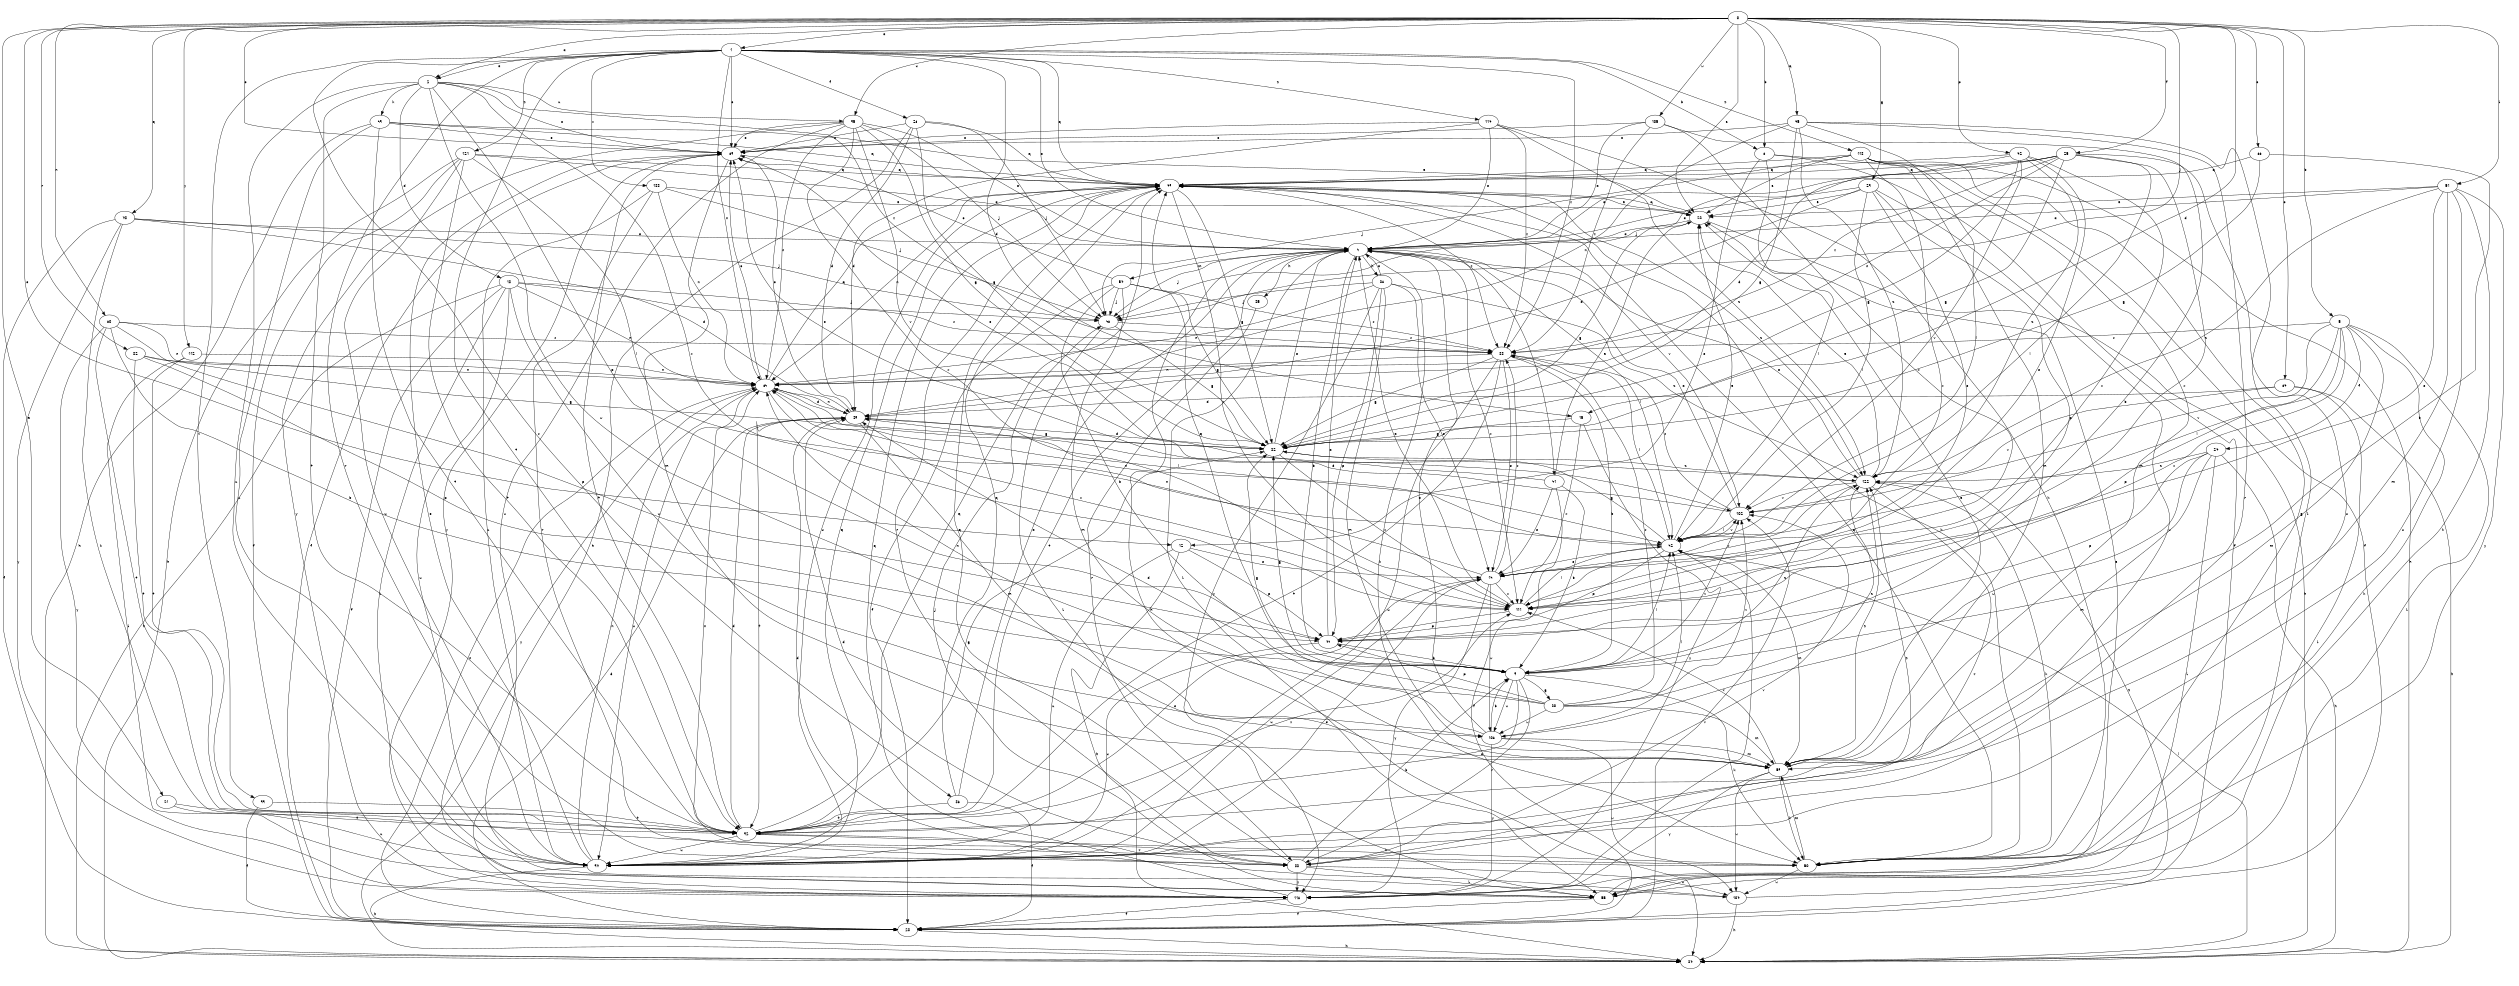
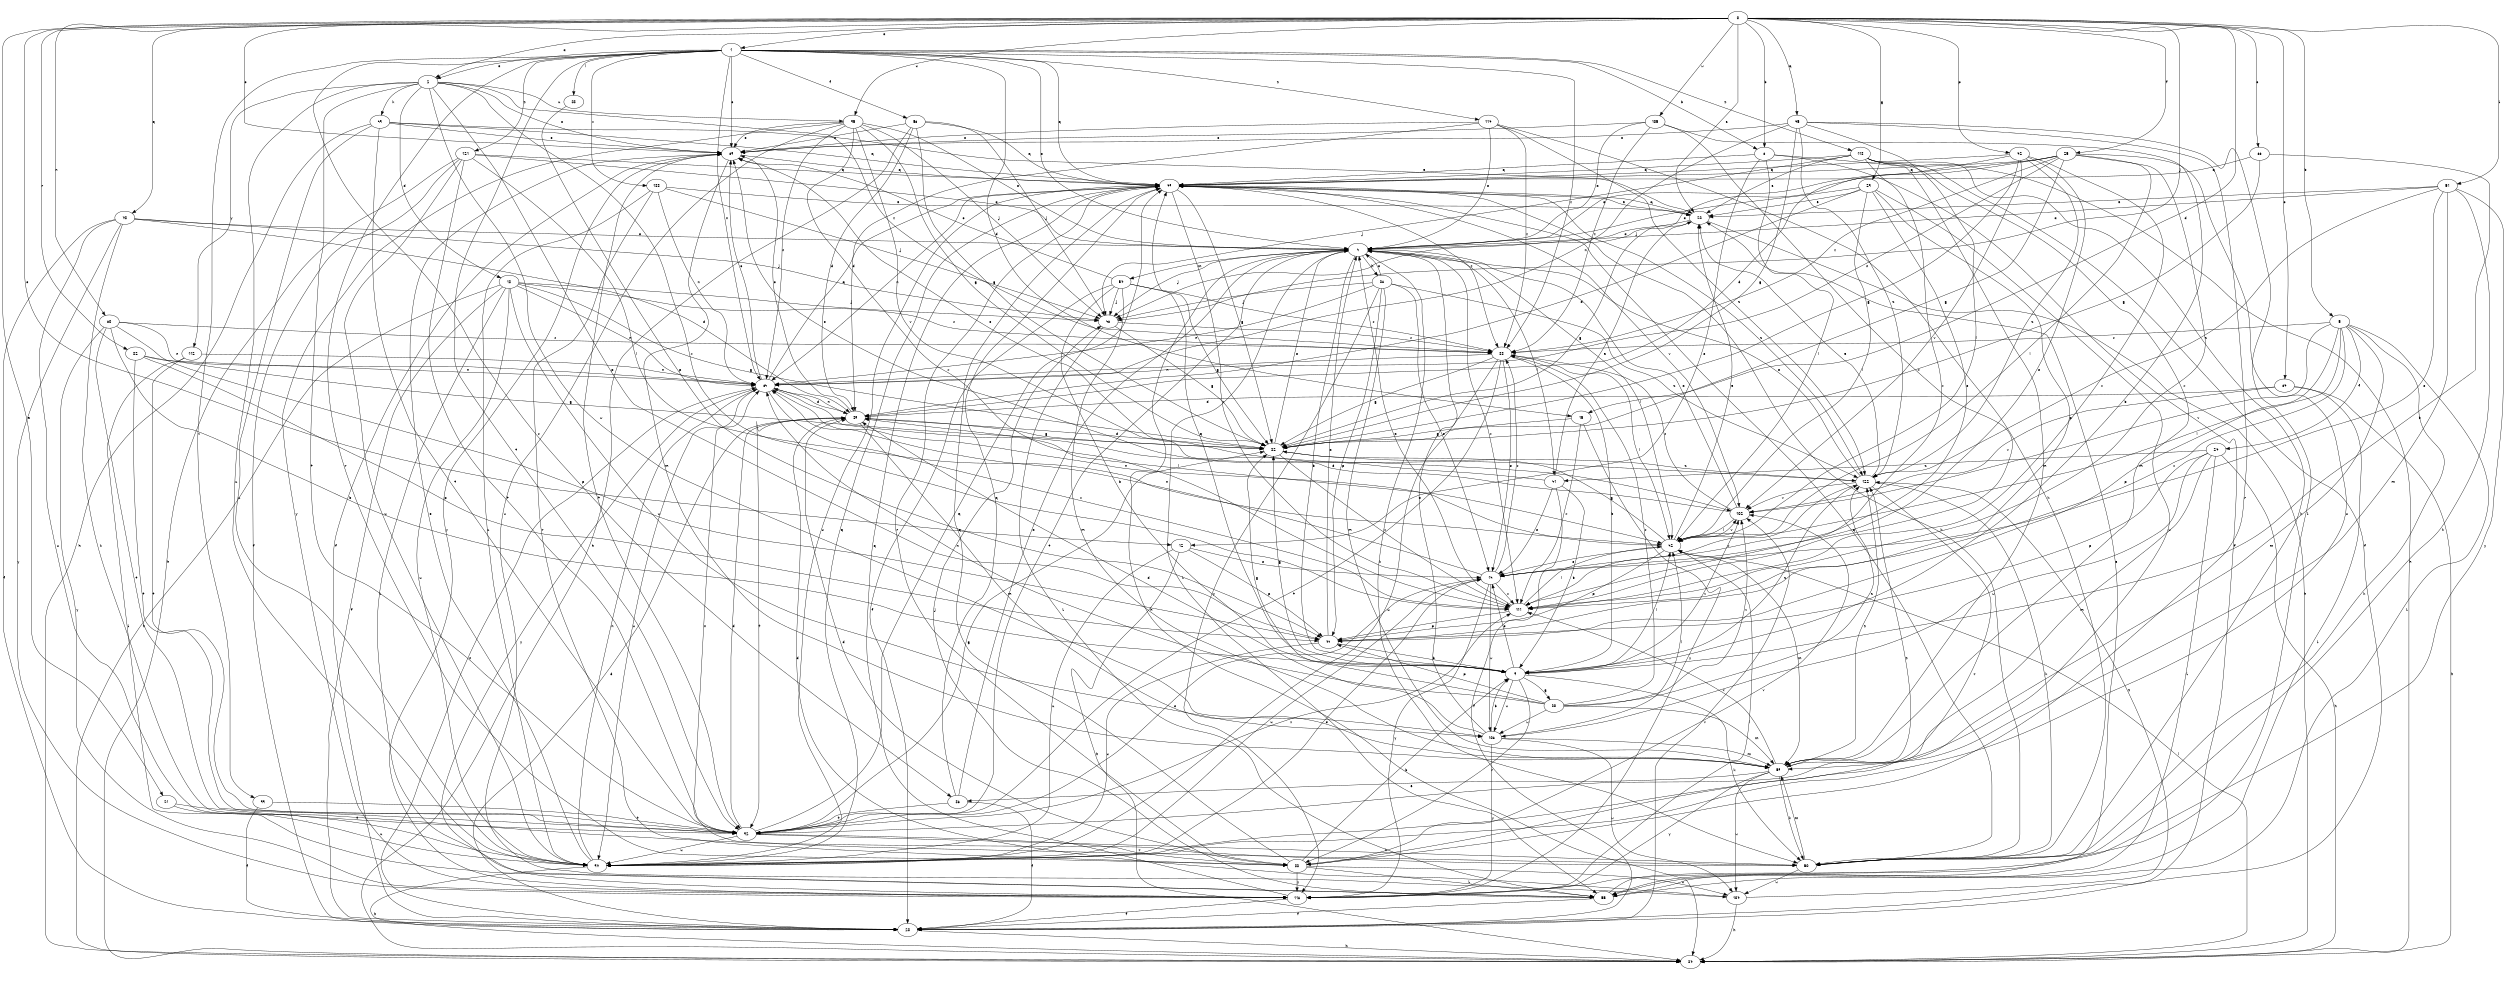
edge "0" -> "112": now "2" -> "112"
node "38": added
node "26": label "26" -> "56"
edge "6" -> "79": added, label "q"
node "35": removed
edge "18" -> "32": added, label "g"
edge "27" -> "122": now "27" -> "41"
edge "59" -> "23": now "59" -> "86"
edge "118" -> "50": label "g" -> "k"
edge "69" -> "28": reversed
edge "9" -> "92": now "9" -> "14"
edge "51" -> "97": now "78" -> "97"
